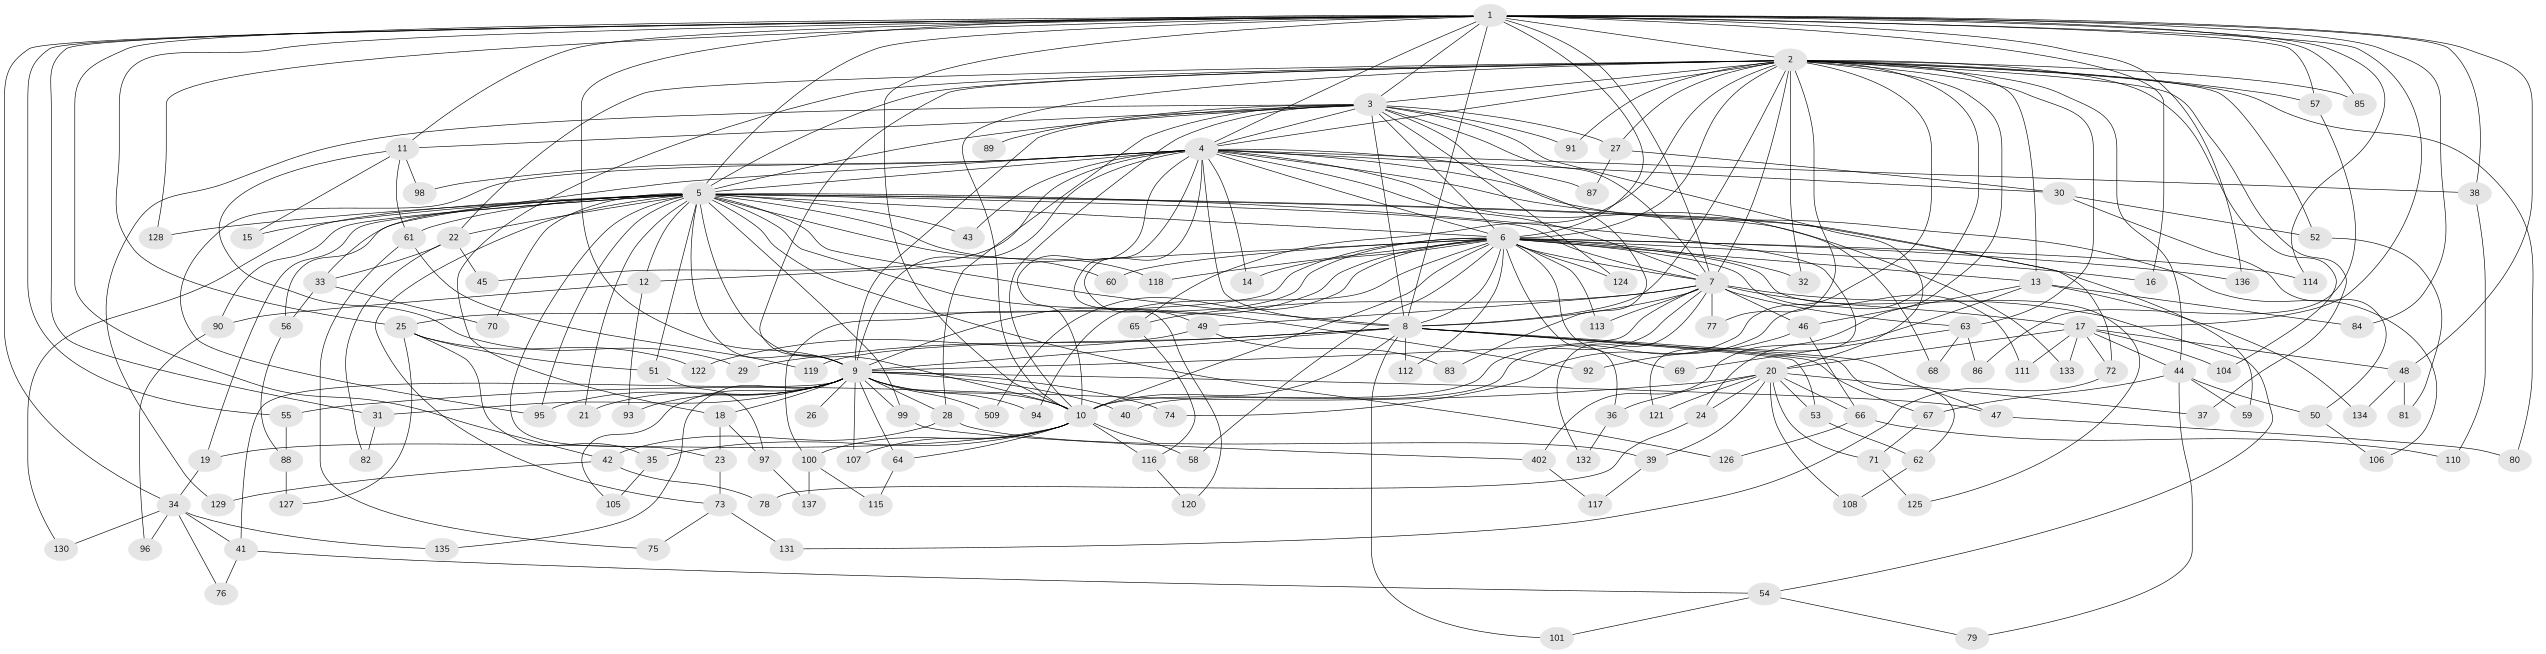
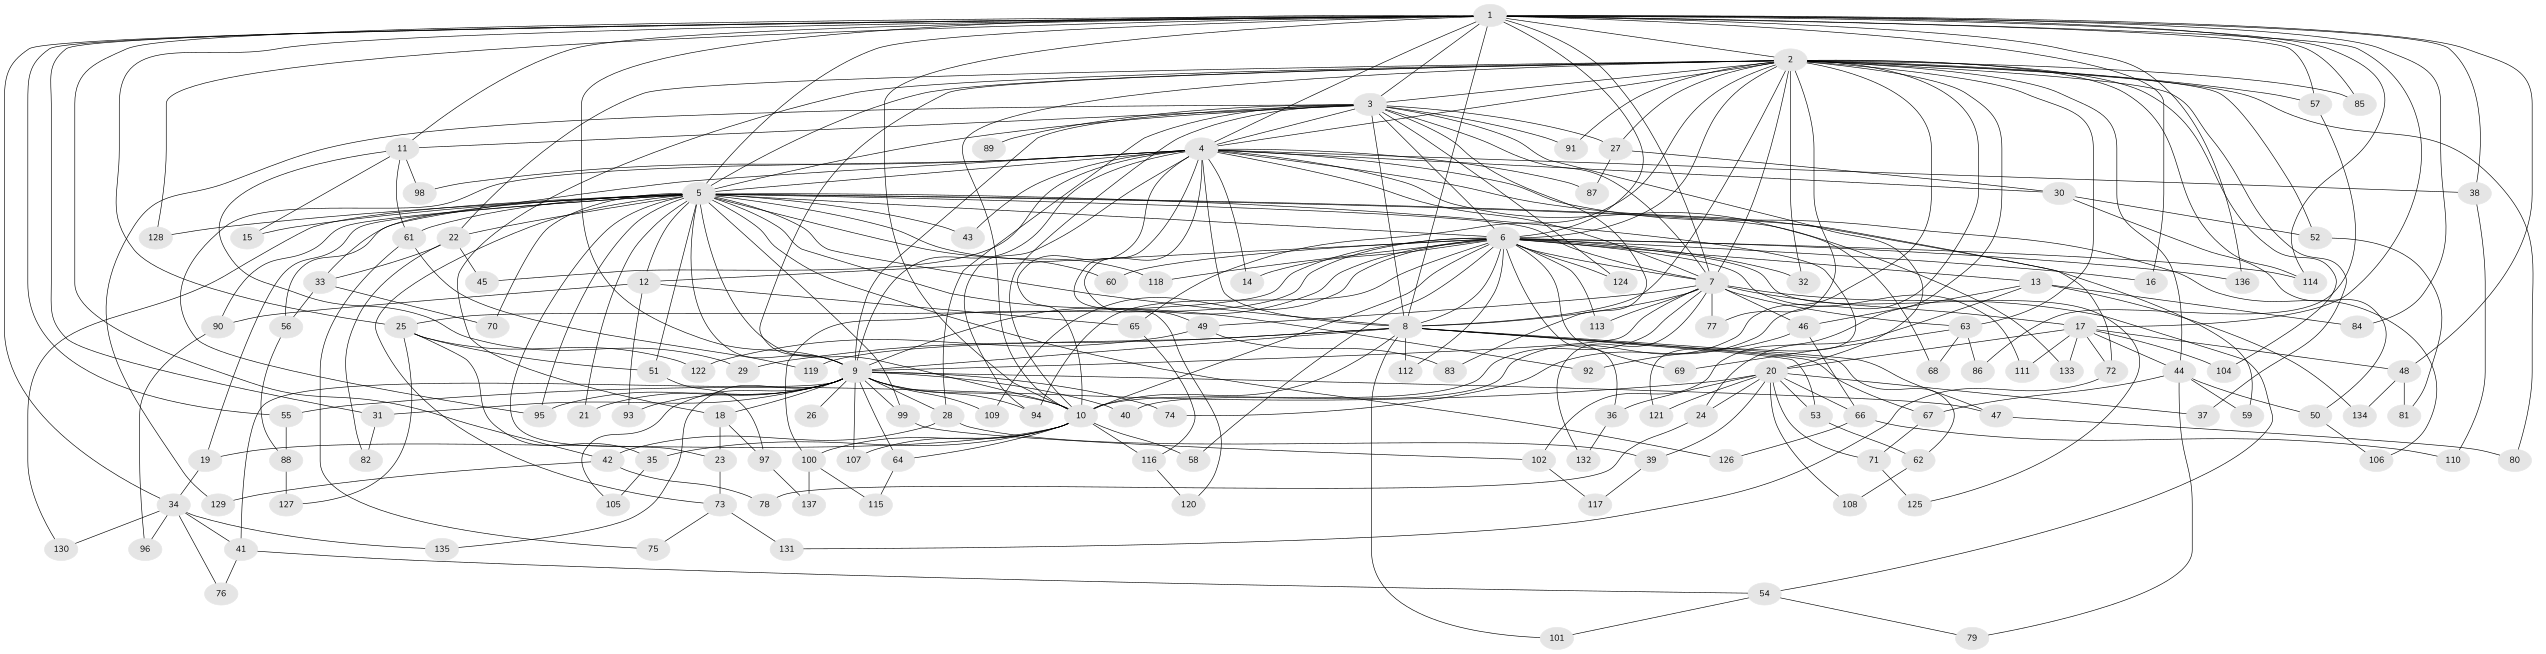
edge "2" -- "13": now "2" -- "114"
edge "4" -- "6": now "4" -- "94"
edge "7" -- "65": now "12" -- "65"
node "509": label "509" -> "109"
node "402": label "402" -> "102"
